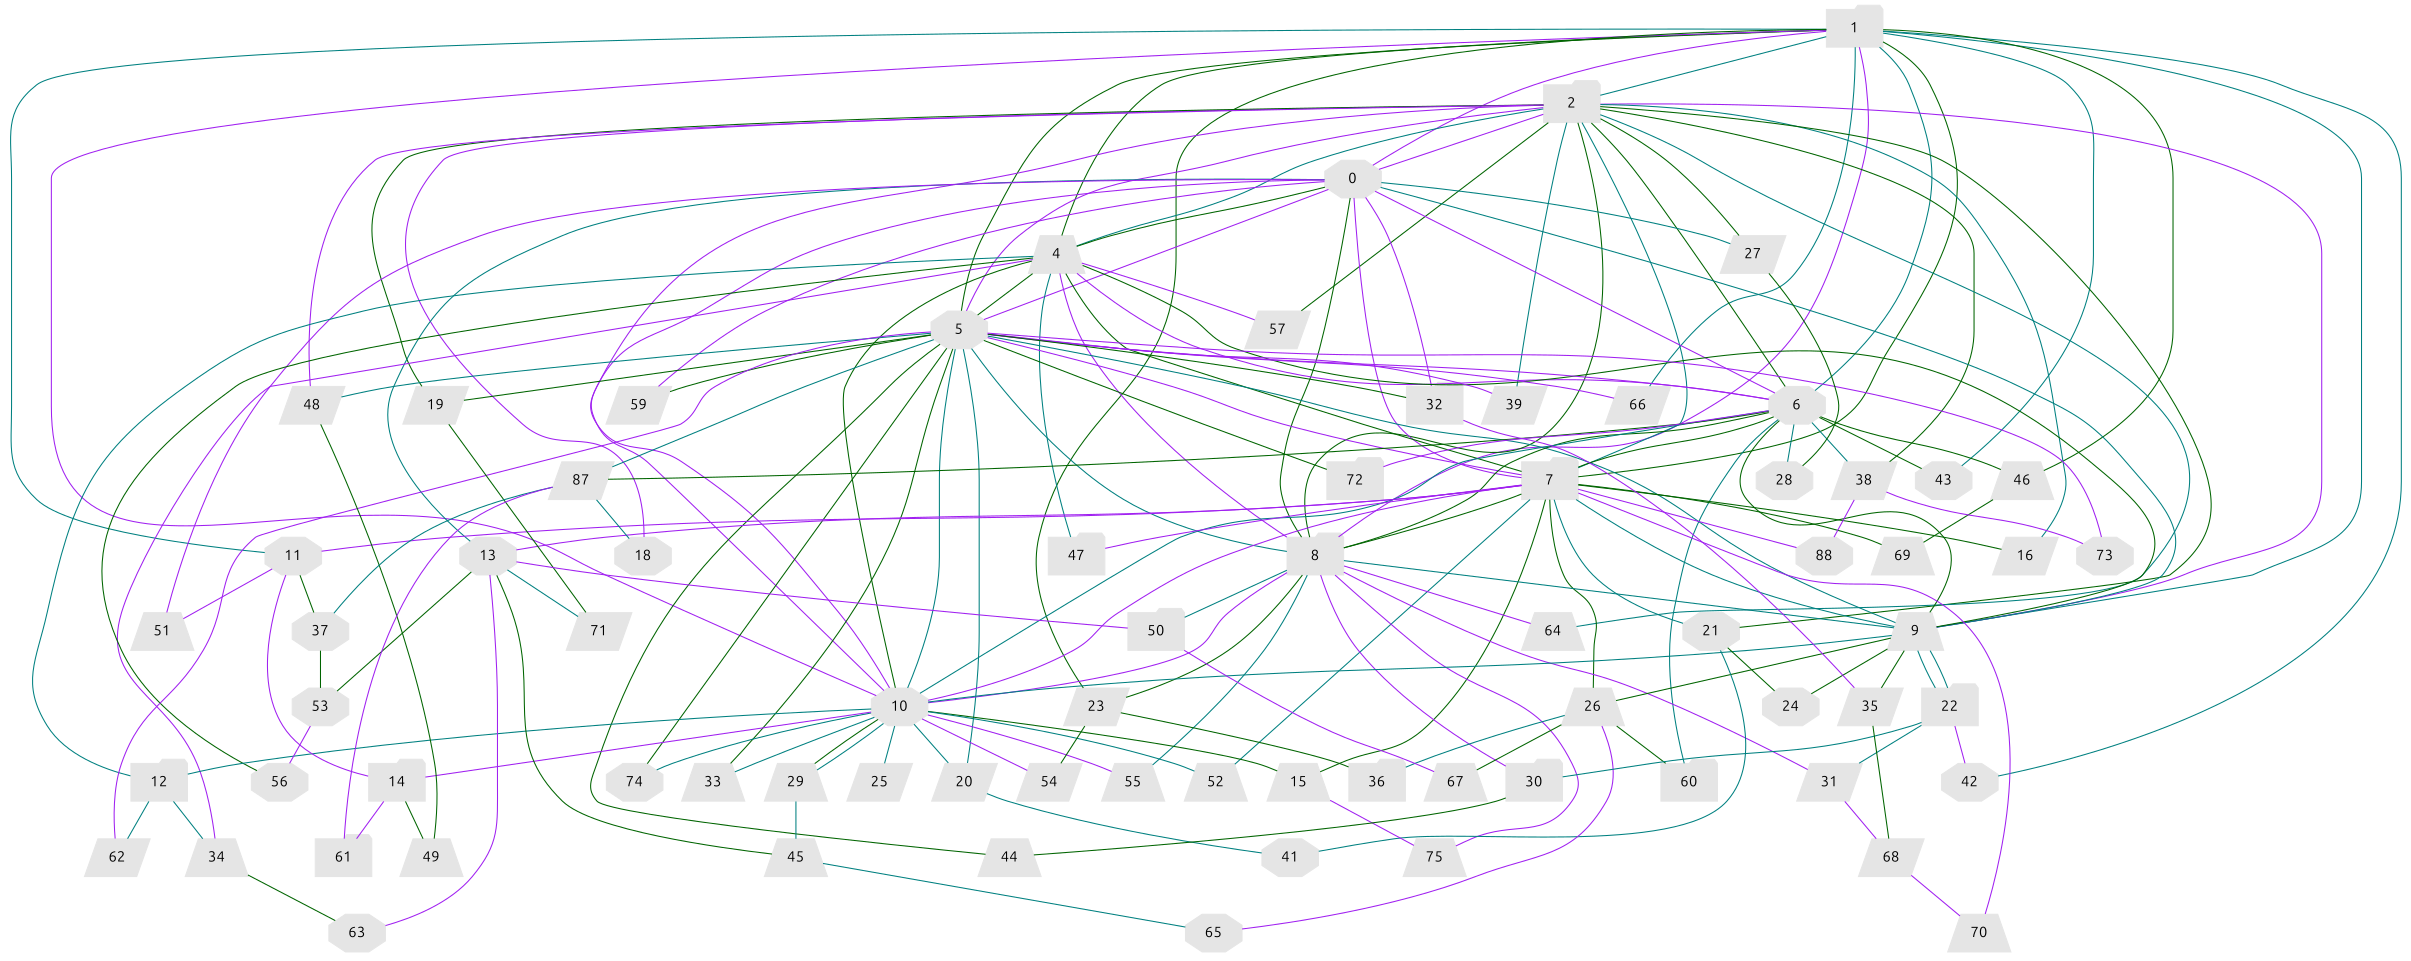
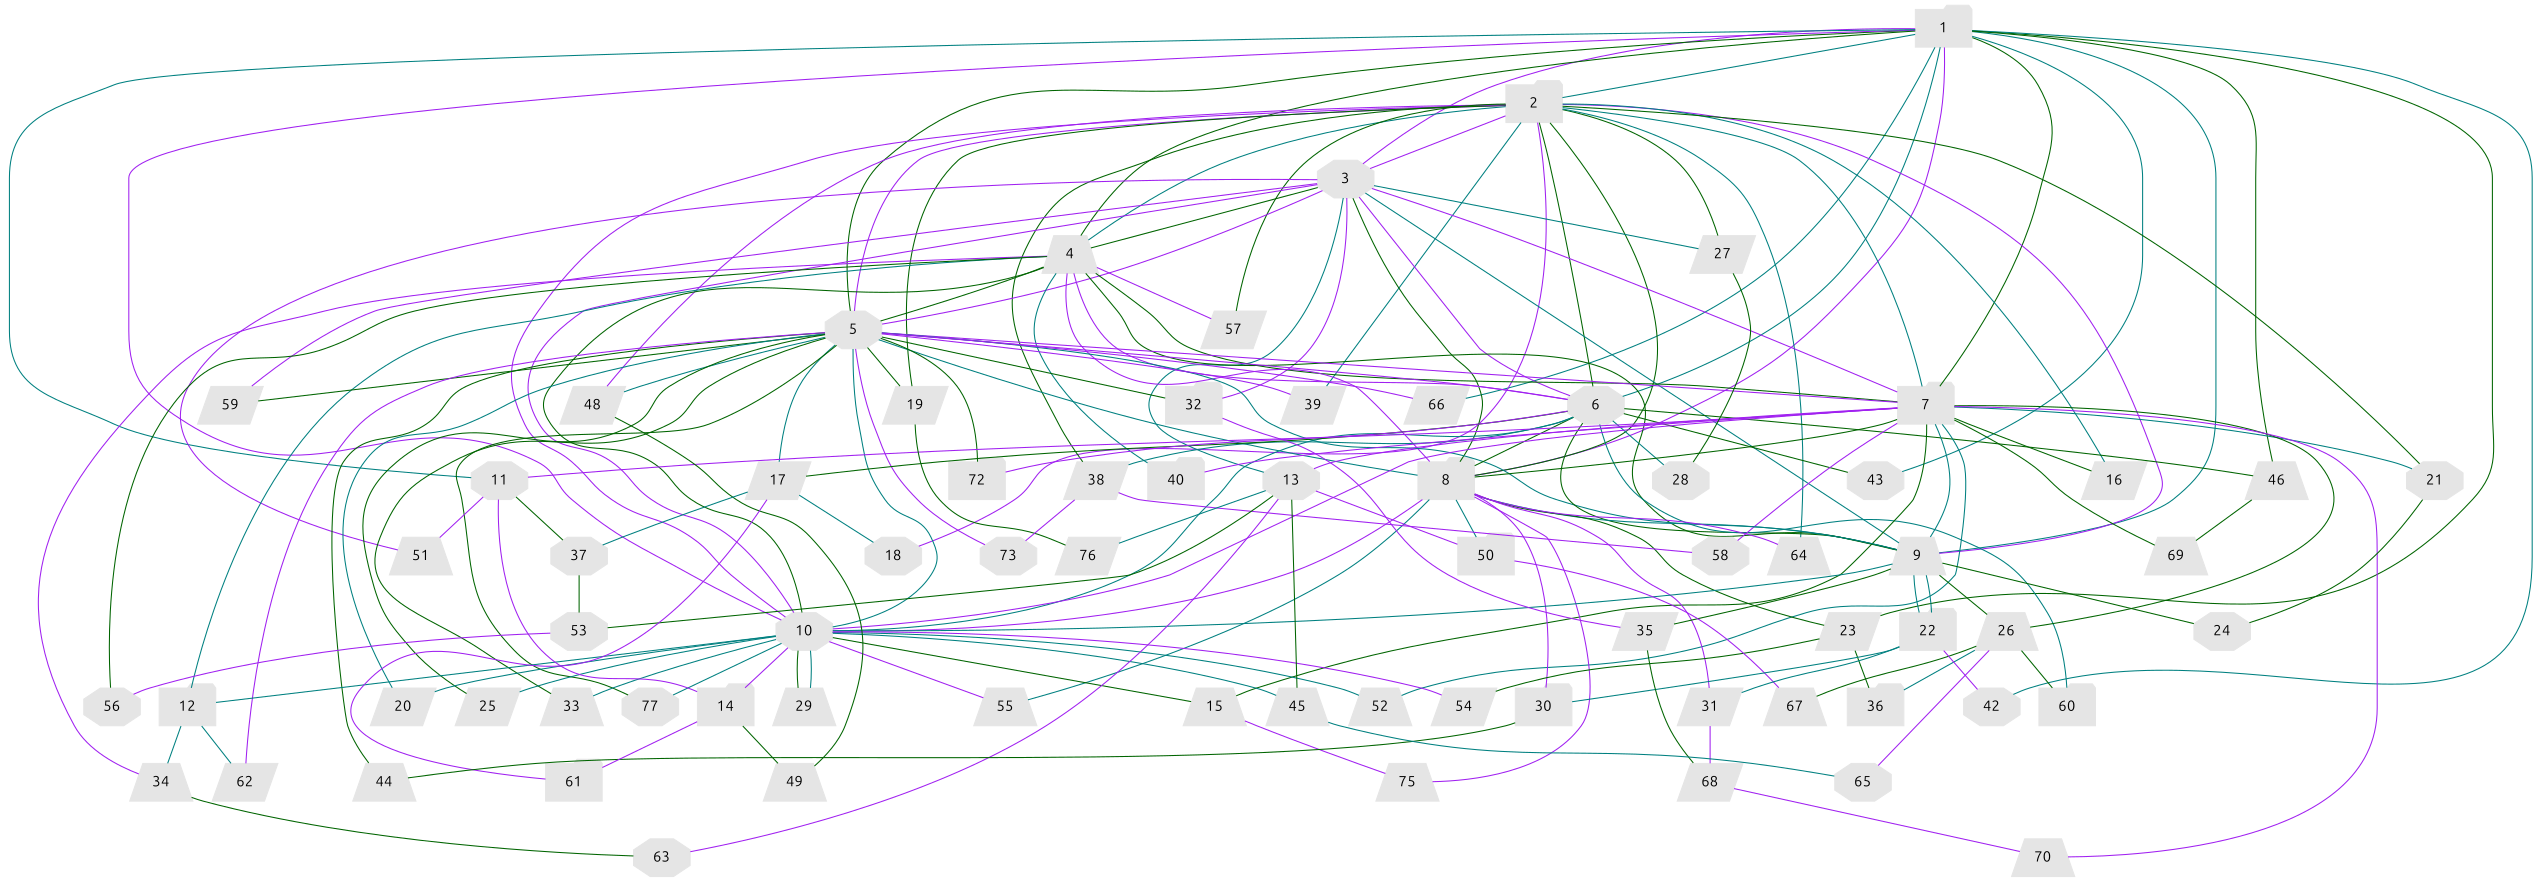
node "0": label "0" -> "3"
edge "5" -- "25": added
edge "6" -- "7": removed
node "87": label "87" -> "17"
node "47": label "47" -> "40"
node "88": label "88" -> "58"
node "71": label "71" -> "76"
node "74": label "74" -> "77"
edge "29" -- "45": now "10" -- "45"
node "41": removed
